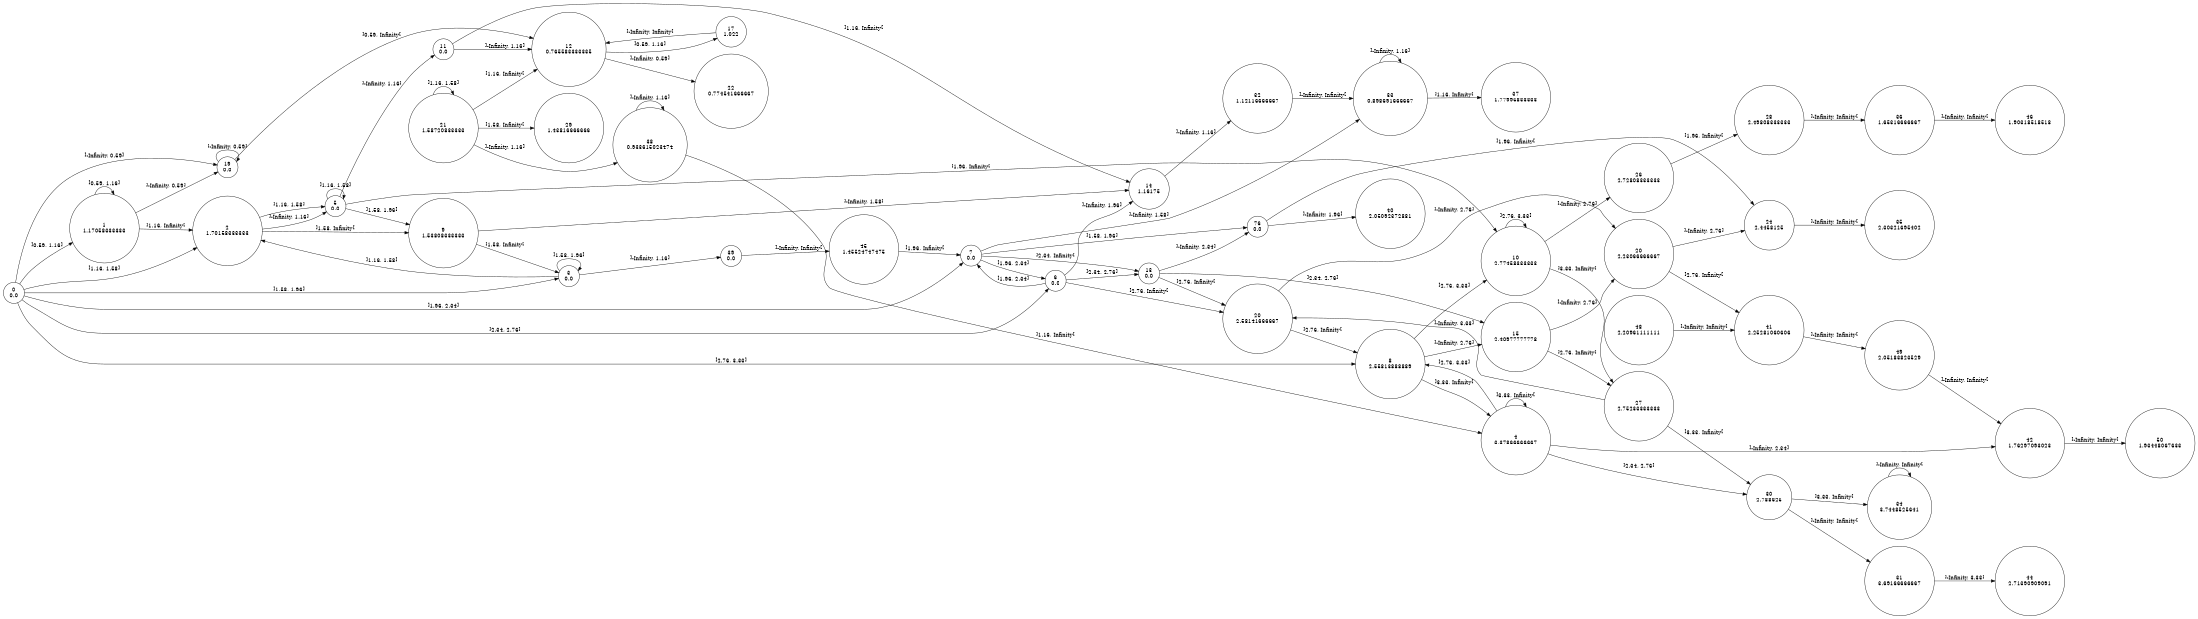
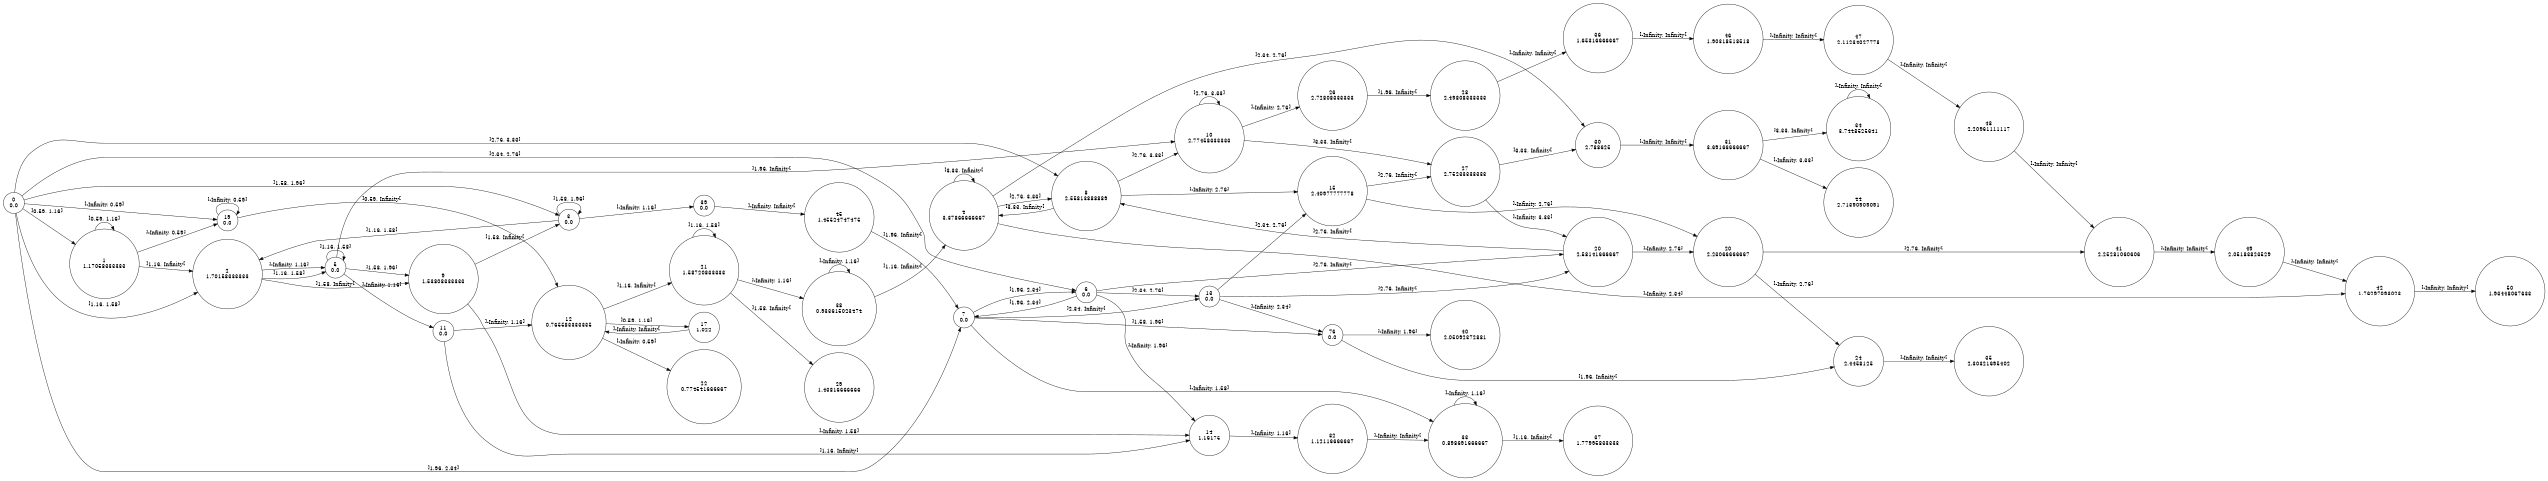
node "47 2.11234027778": added
edge "21 1.58720833333" -> "12 0.765583333335": reversed
node "48 2.20961111111": label "48 2.20961111111" -> "48 2.20961111117"
edge "30 2.788625" -> "34 3.7448525641": now "31 3.69166666667" -> "34 3.7448525641"
